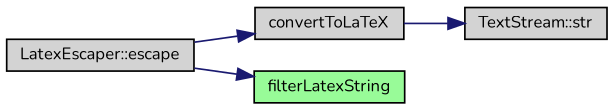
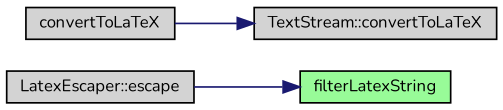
node "TextStream::str": label "TextStream::str" -> "TextStream::convertToLaTeX"
edge "LatexEscaper::escape" -> "convertToLaTeX": removed
